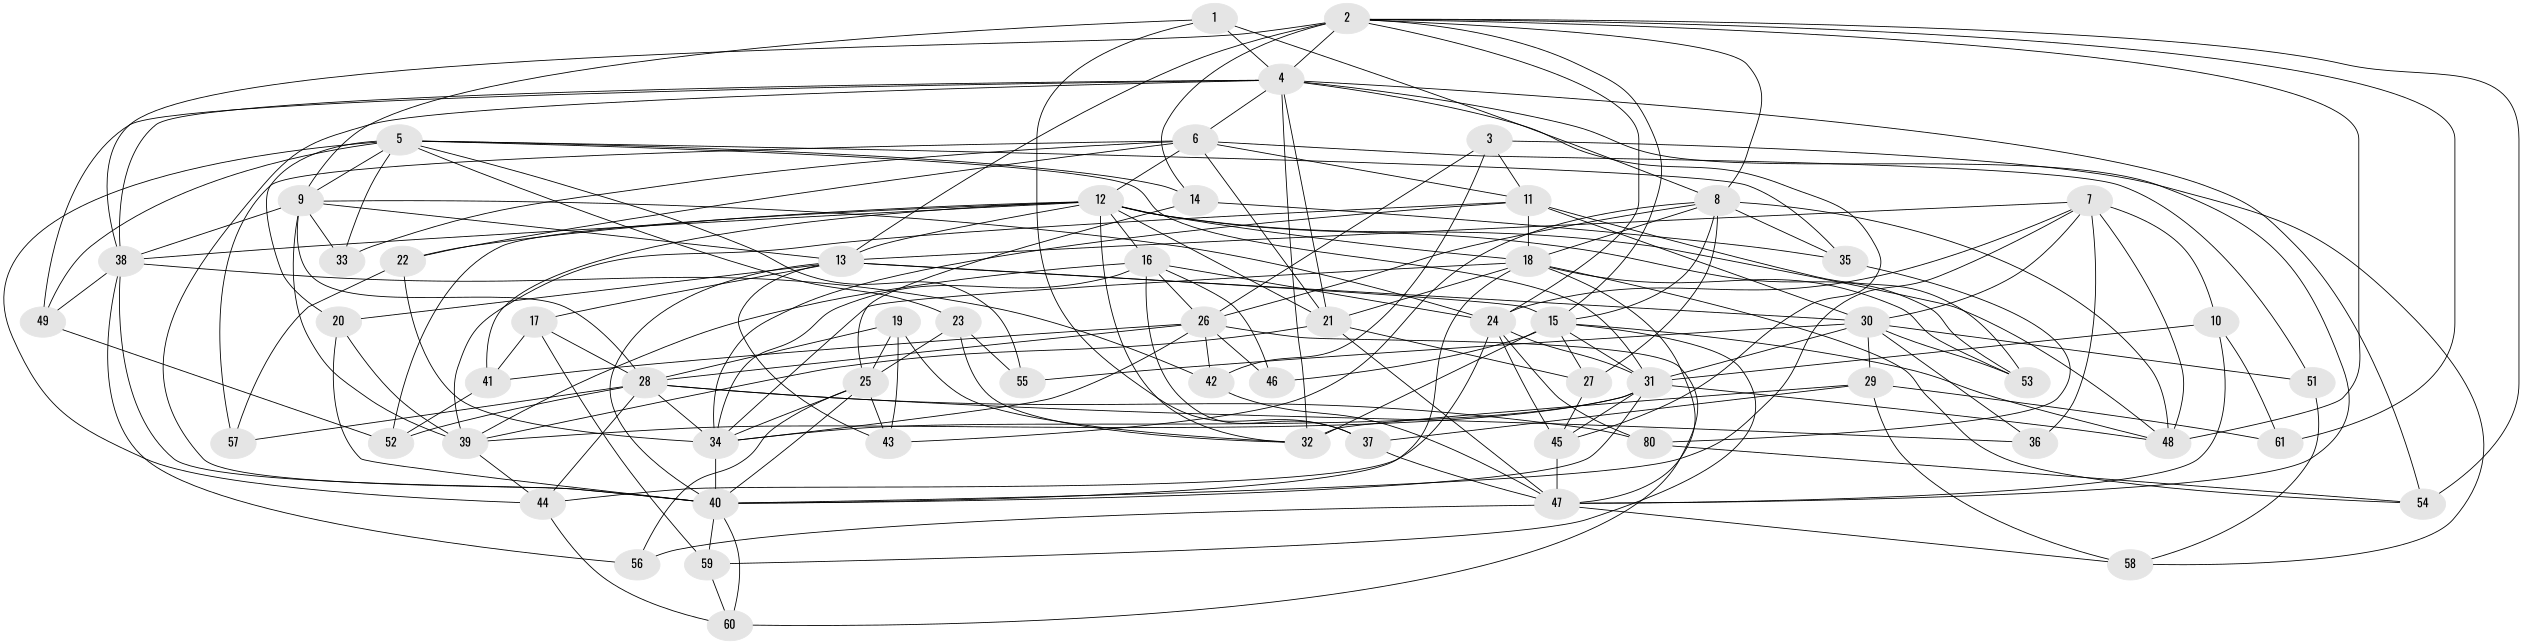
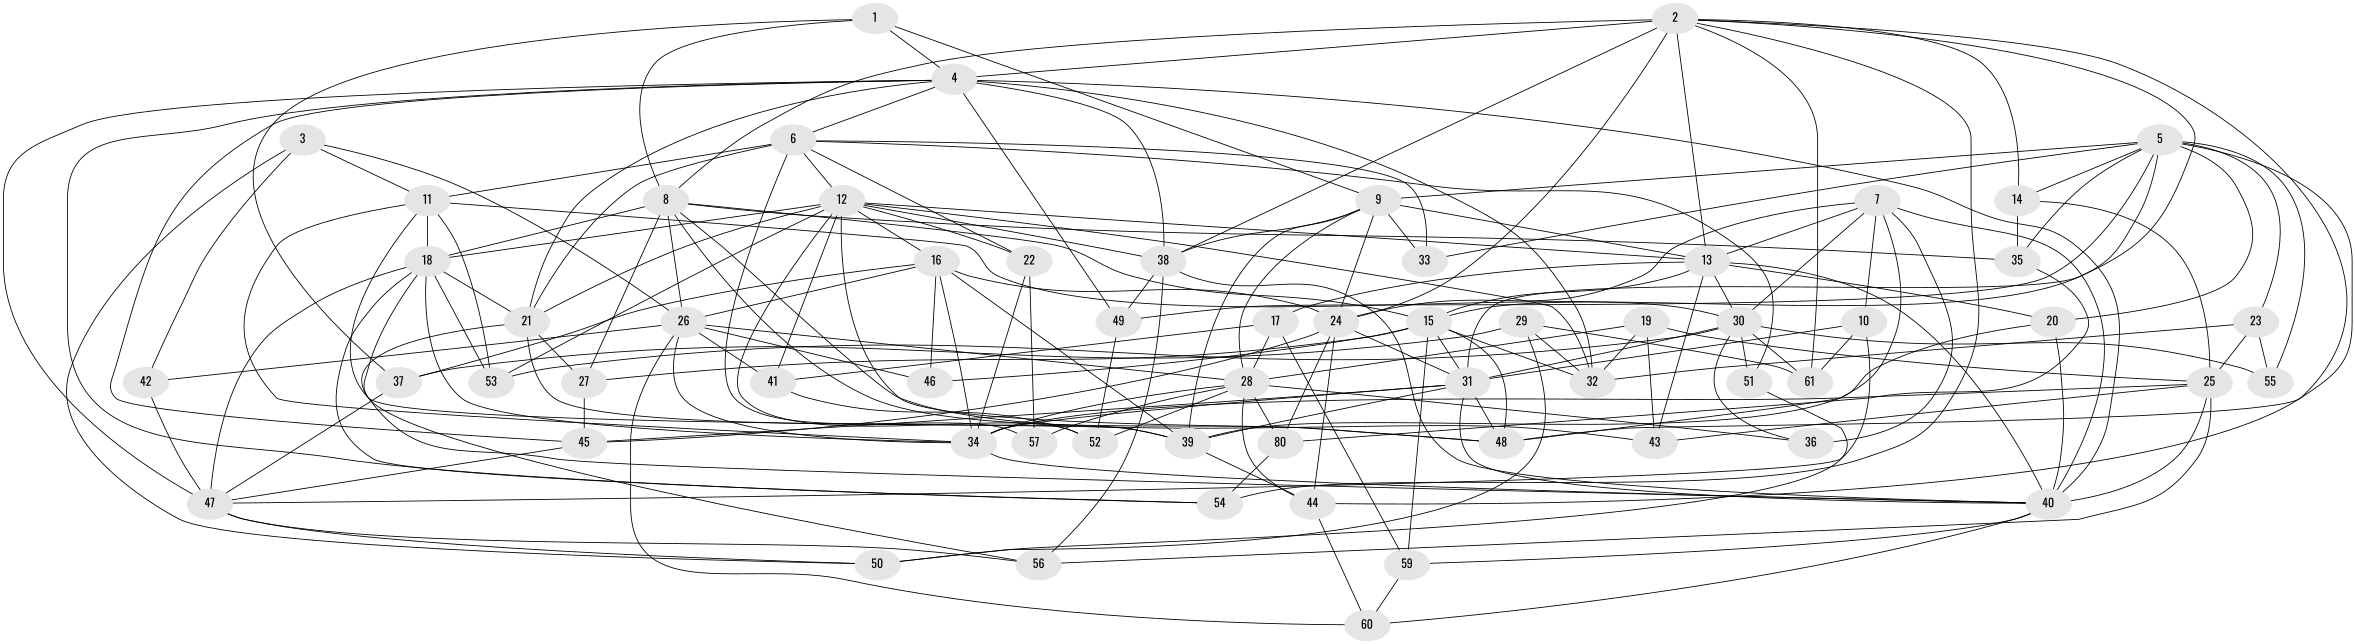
edge "38" -- "42": removed
edge "30" -- "29": now "30" -- "61"
edge "21" -- "47": now "21" -- "56"
node "58": label "58" -> "50"
